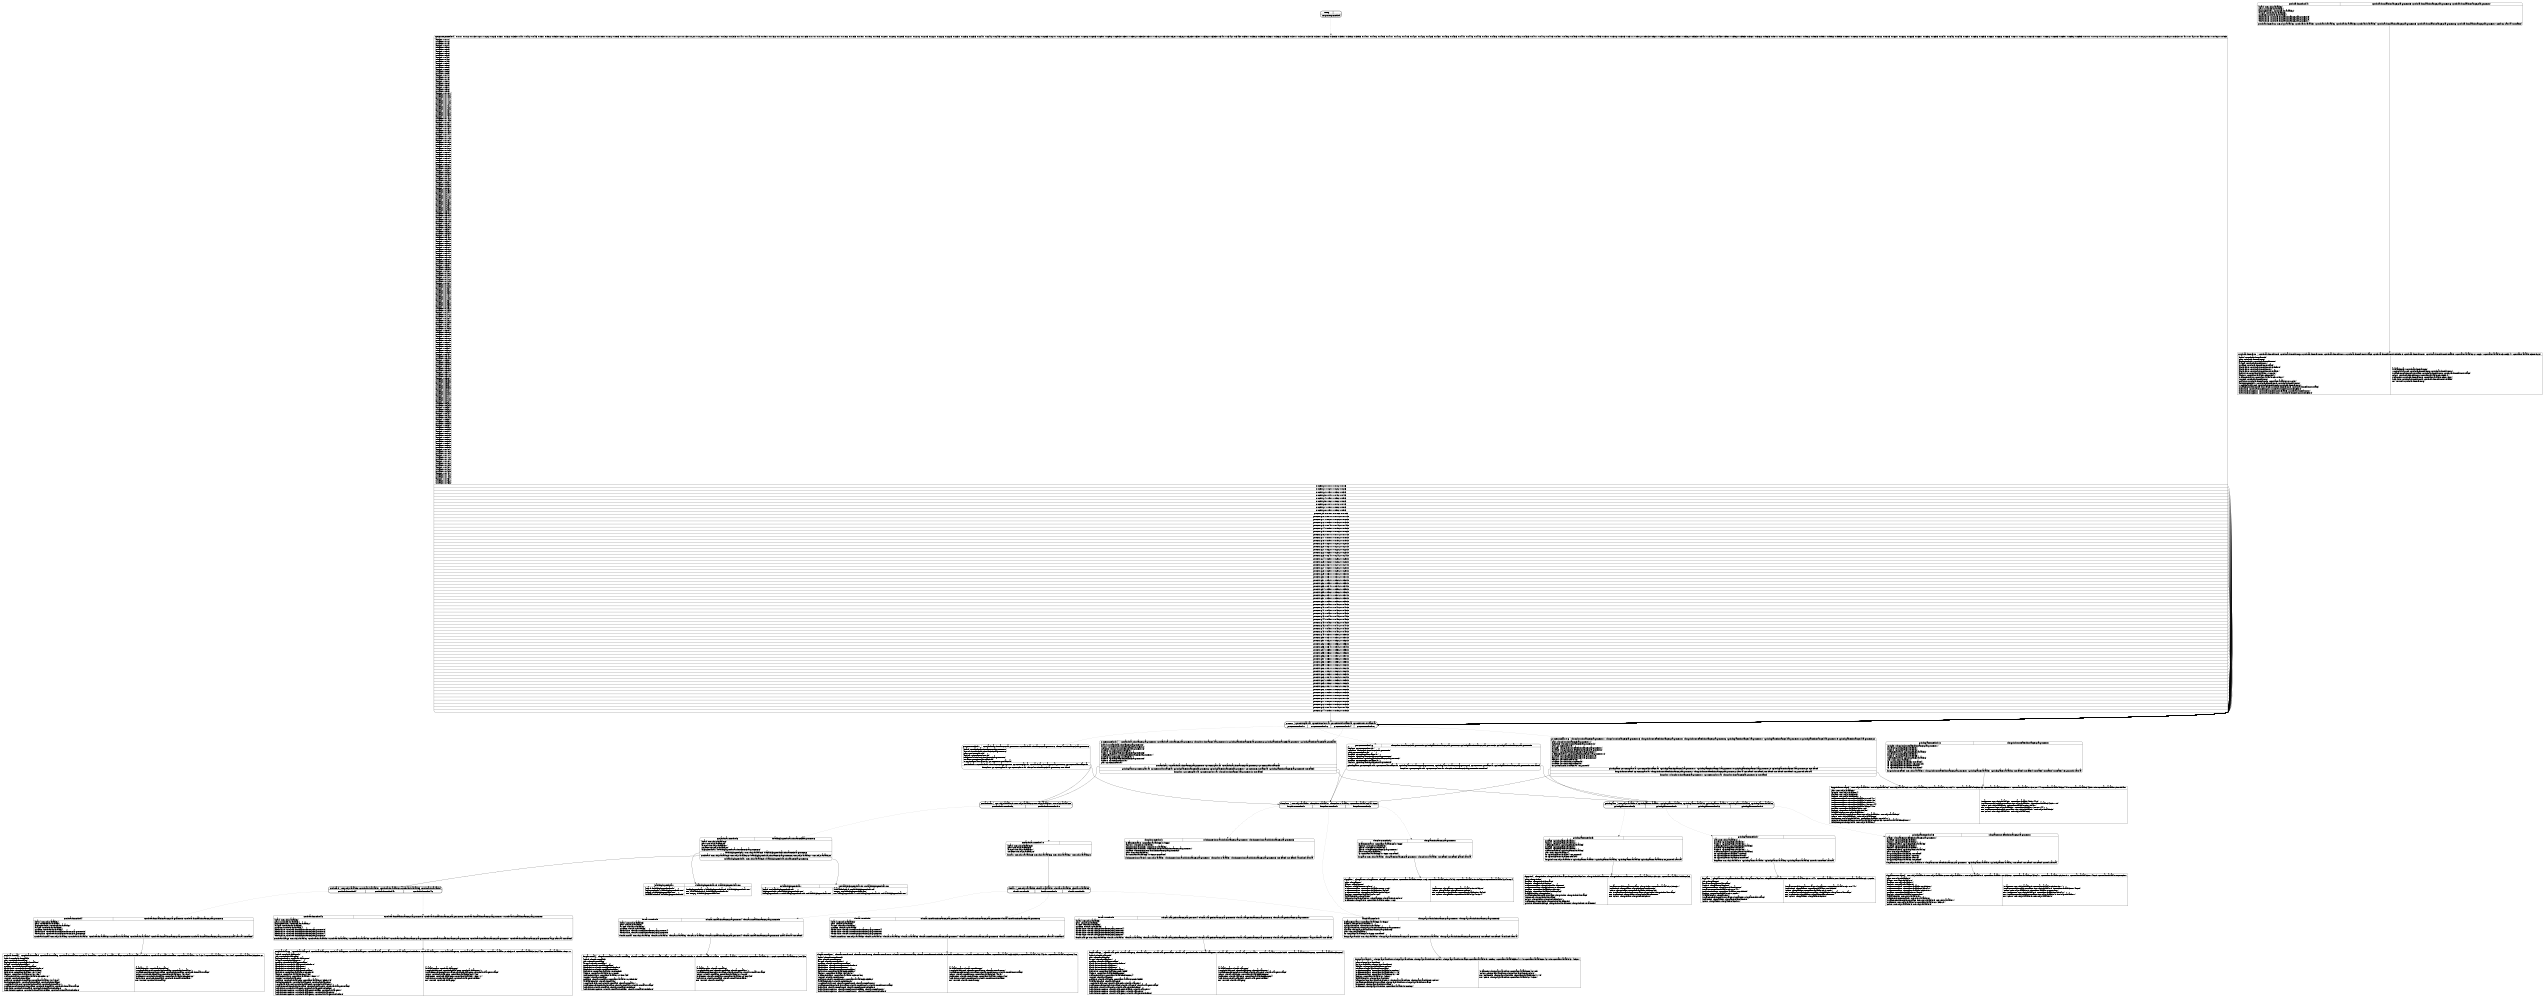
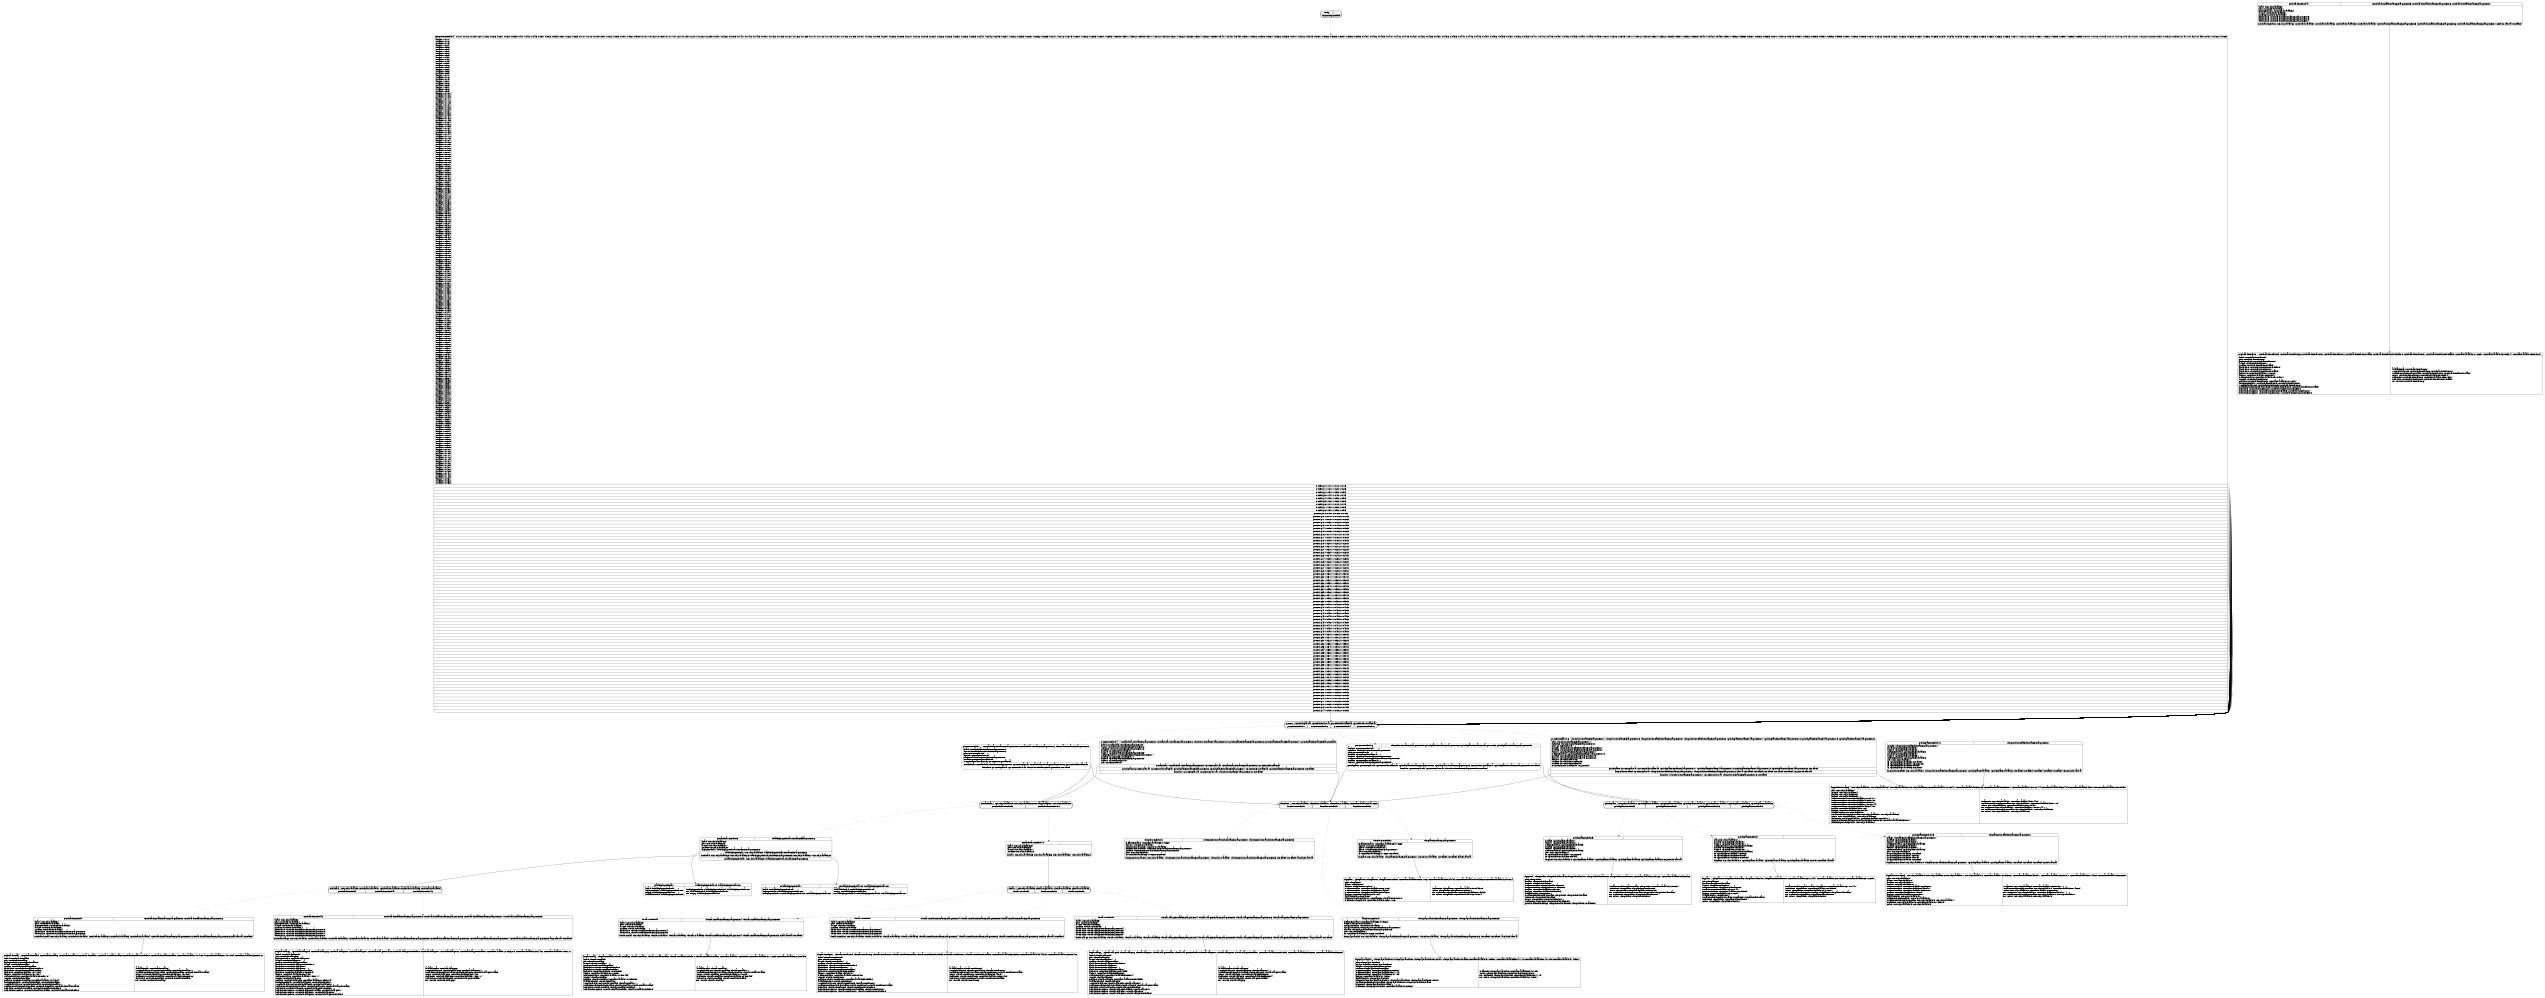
edge "process_method14" -> "grindnplane": removed
edge "do_saw" -> "do_colour_method1": now "do_saw" -> "do_saw_method9"
